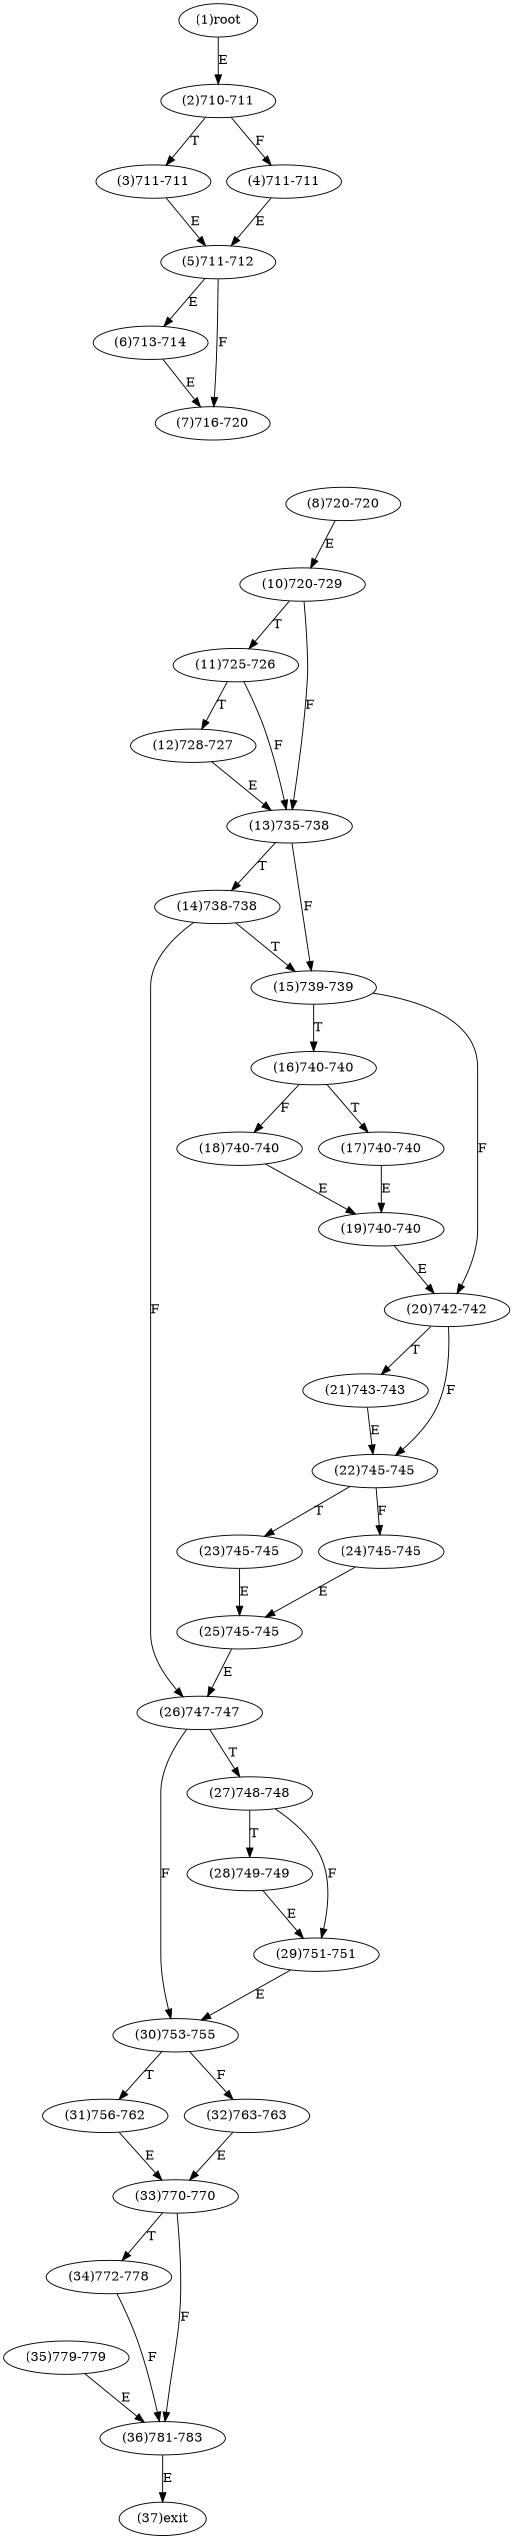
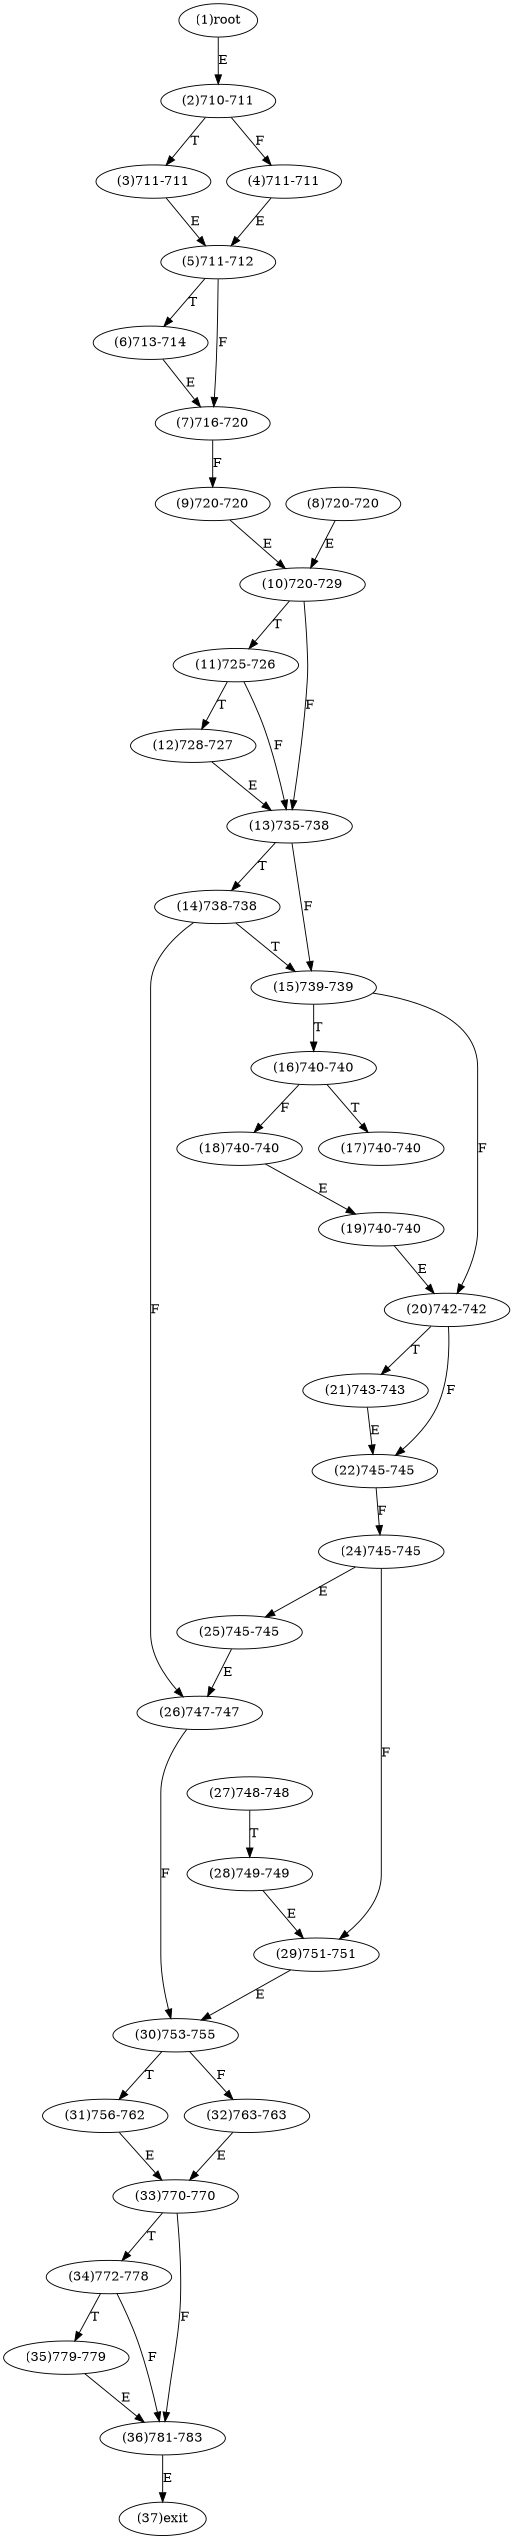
edge "(5)711-712" -> "(6)713-714": label "E" -> "T"
node "(9)720-720": added
edge "(17)740-740" -> "(19)740-740": removed, label "E"
node "(23)745-745": removed
edge "(26)747-747" -> "(27)748-748": removed, label "T"
edge "(27)748-748" -> "(29)751-751": now "(24)745-745" -> "(29)751-751"
edge "(34)772-778" -> "(35)779-779": added, label "T"
